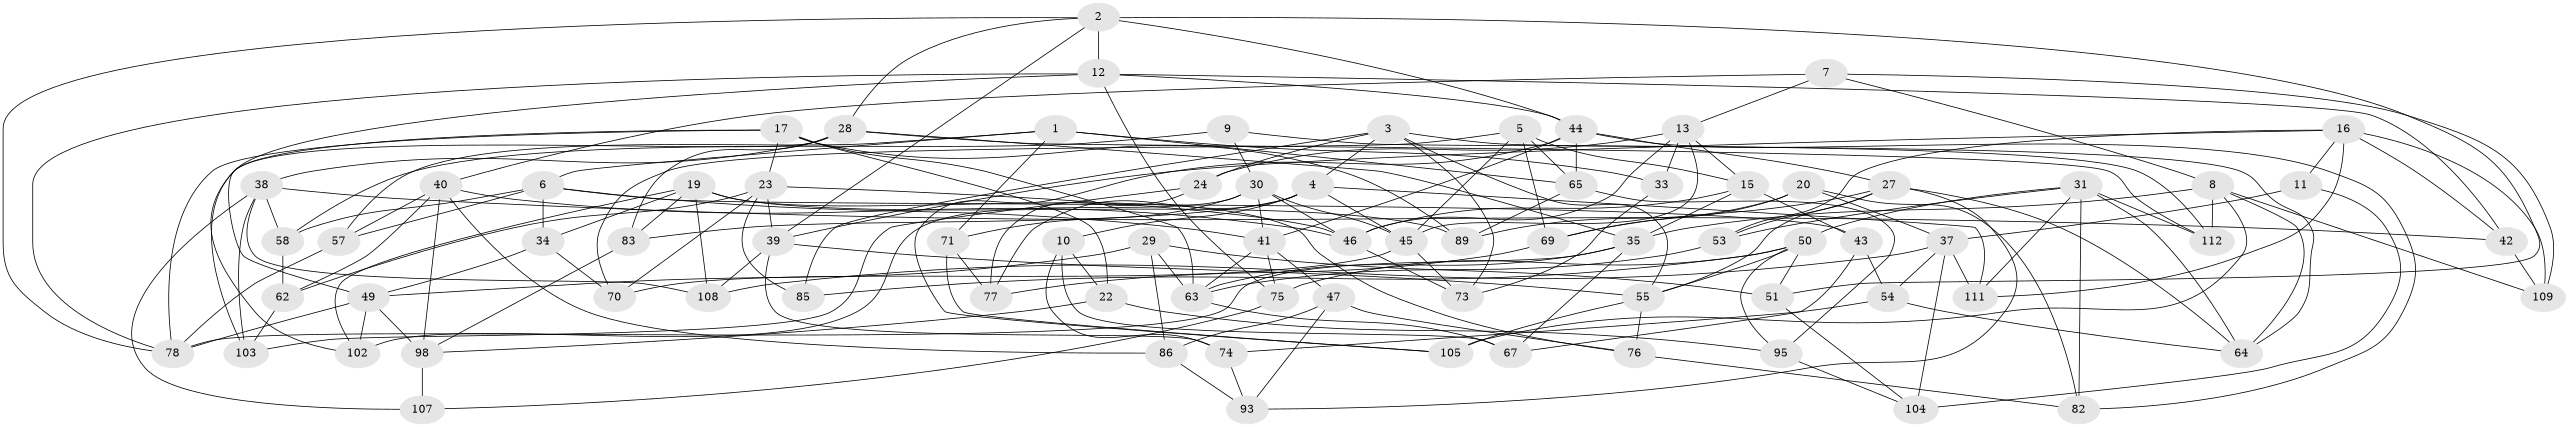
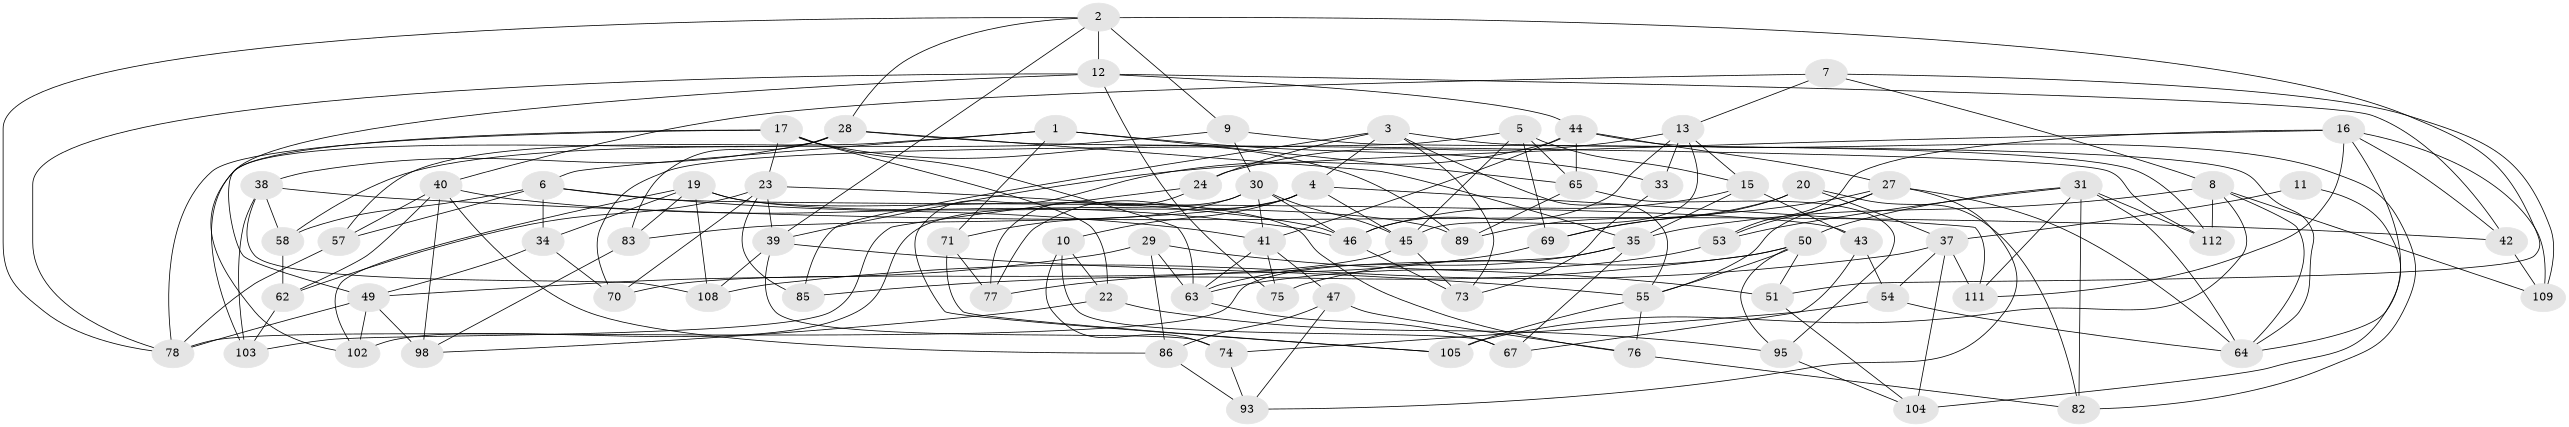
edge "2" -- "44": now "2" -- "9"
edge "16" -- "11": now "16" -- "64"
node "107": removed
